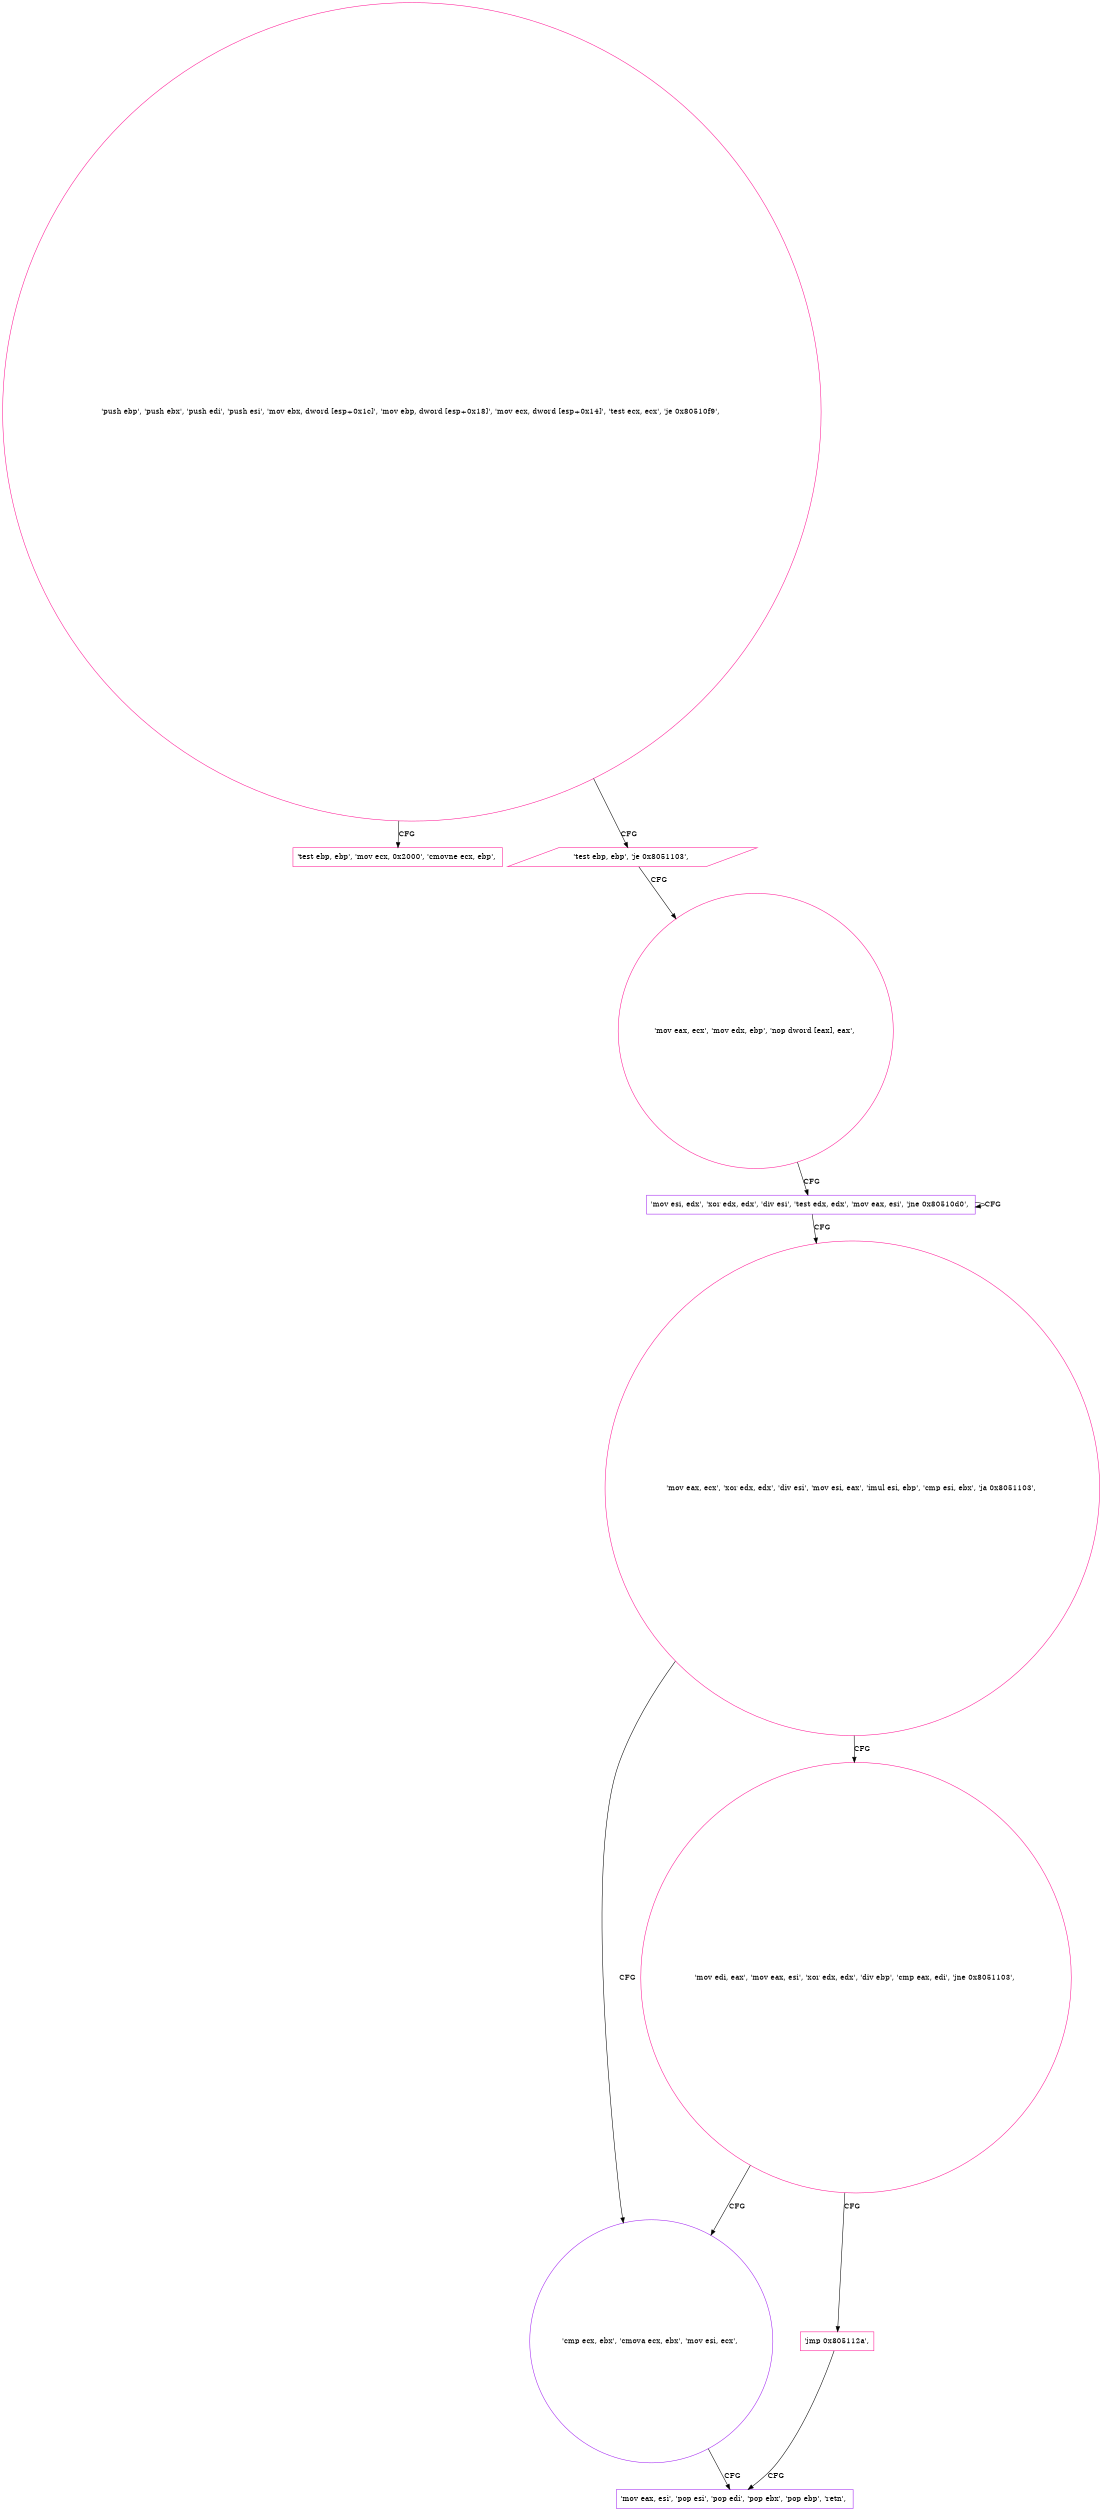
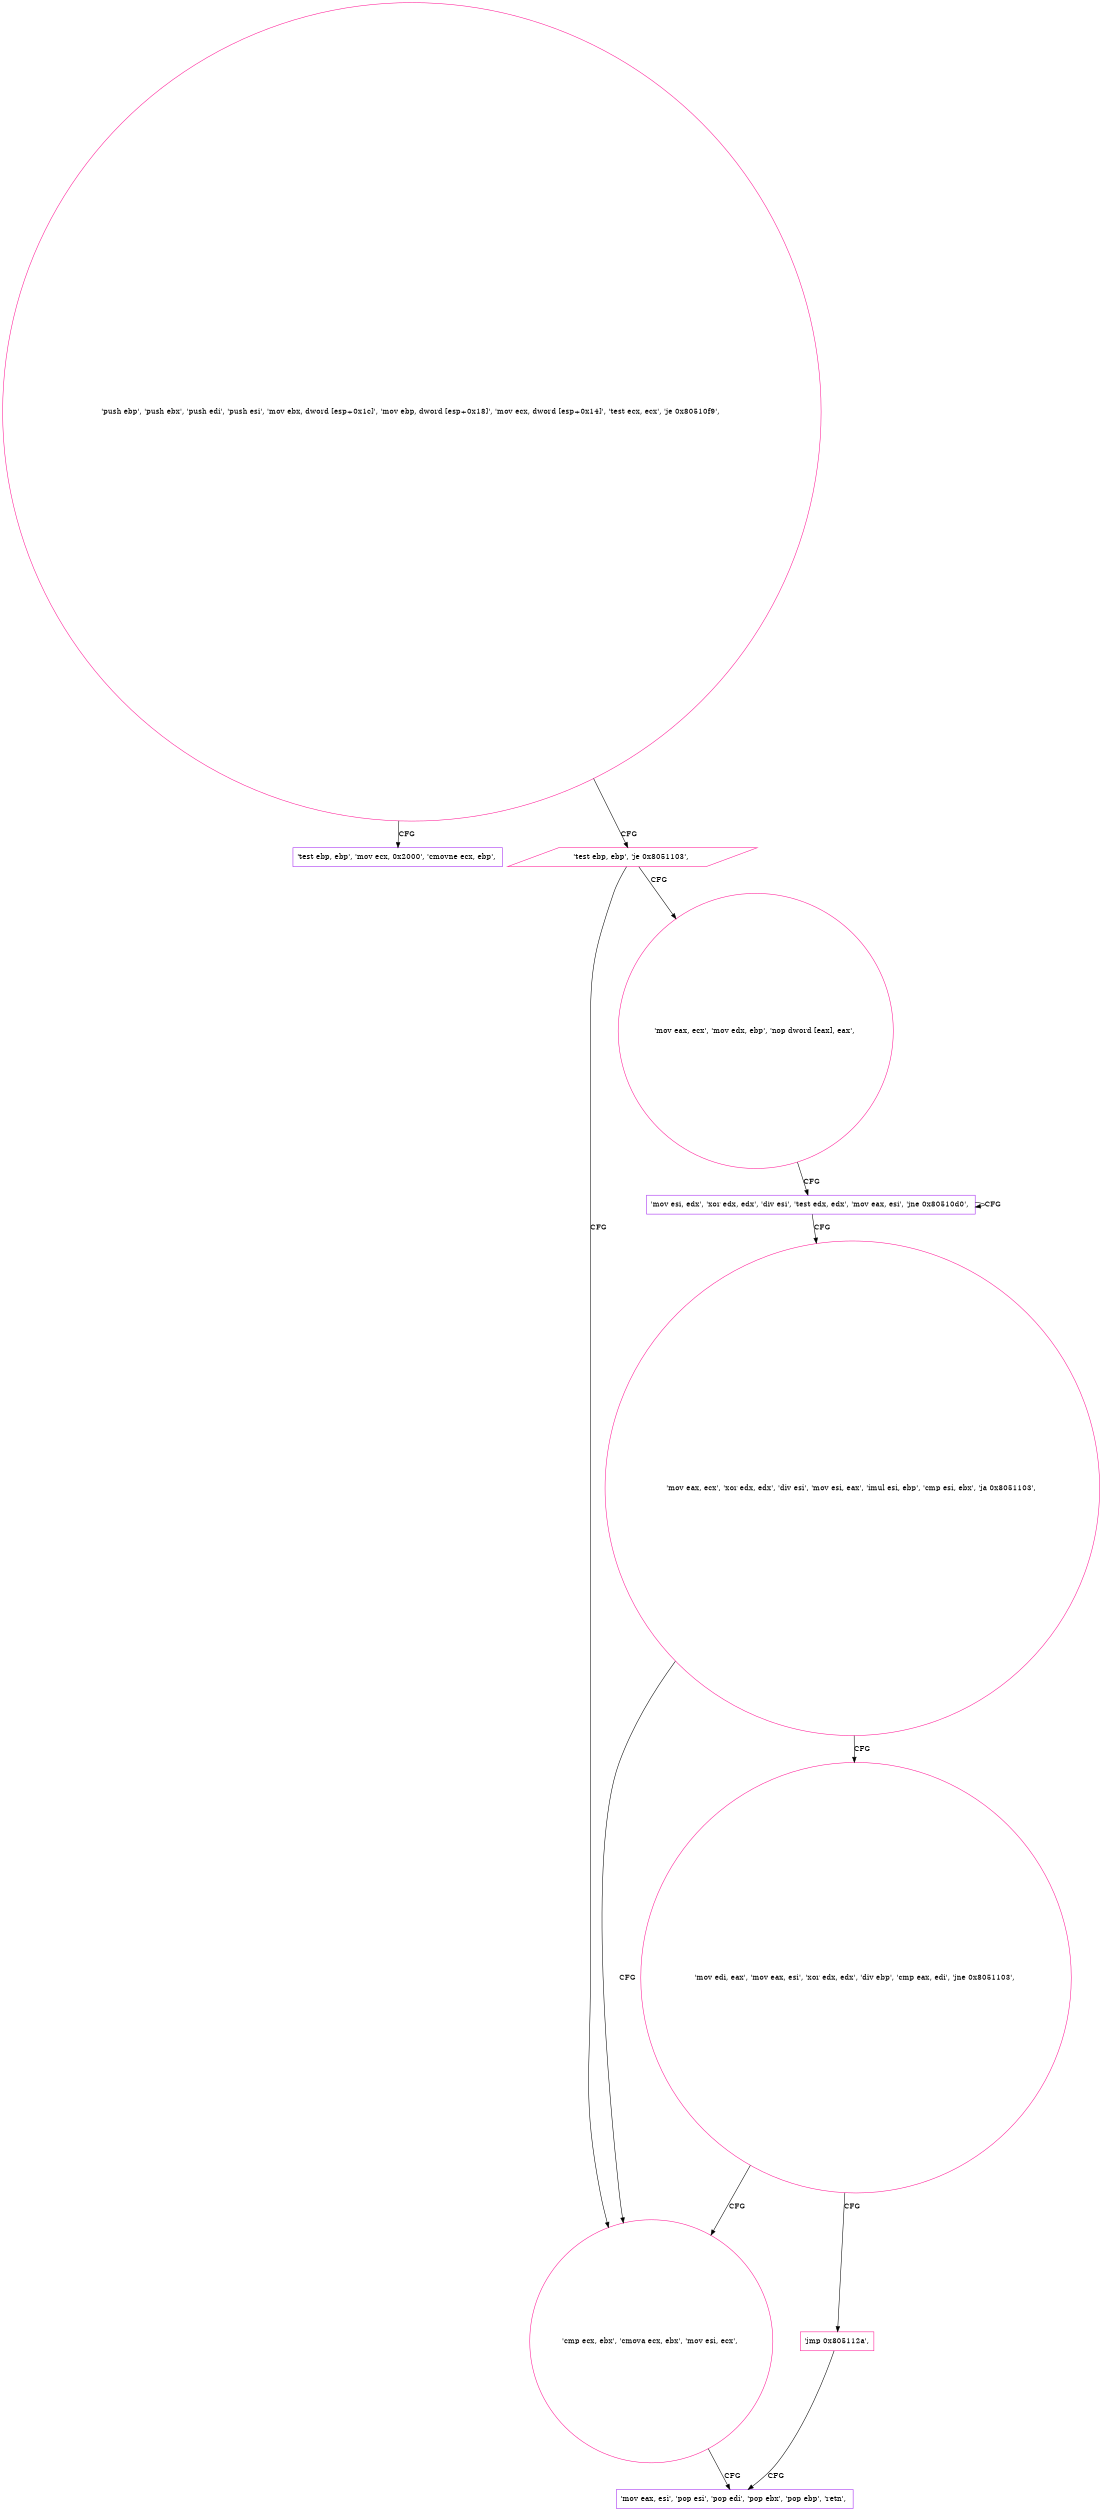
node "'test ebp, ebp', 'mov ecx, 0x2000', 'cmovne ecx, ebp',": color deeppink -> purple
edge "'test ebp, ebp', 'je 0x8051103'," -> "'cmp ecx, ebx', 'cmova ecx, ebx', 'mov esi, ecx',": added, label "CFG"
node "'cmp ecx, ebx', 'cmova ecx, ebx', 'mov esi, ecx',": color purple -> deeppink
